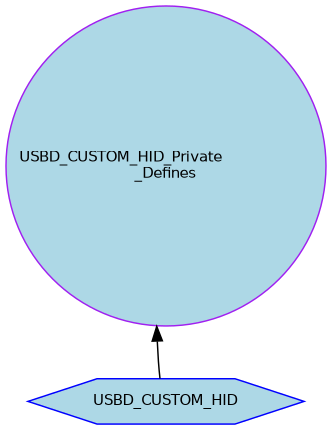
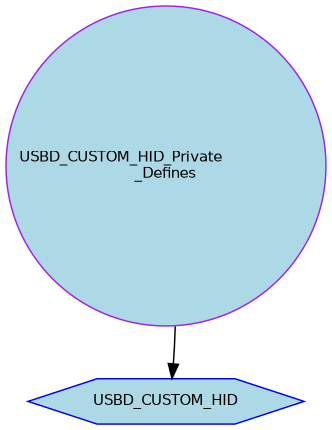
edge "USBD_CUSTOM_HID" -> "USBD_CUSTOM_HID_Private _Defines": reversed
